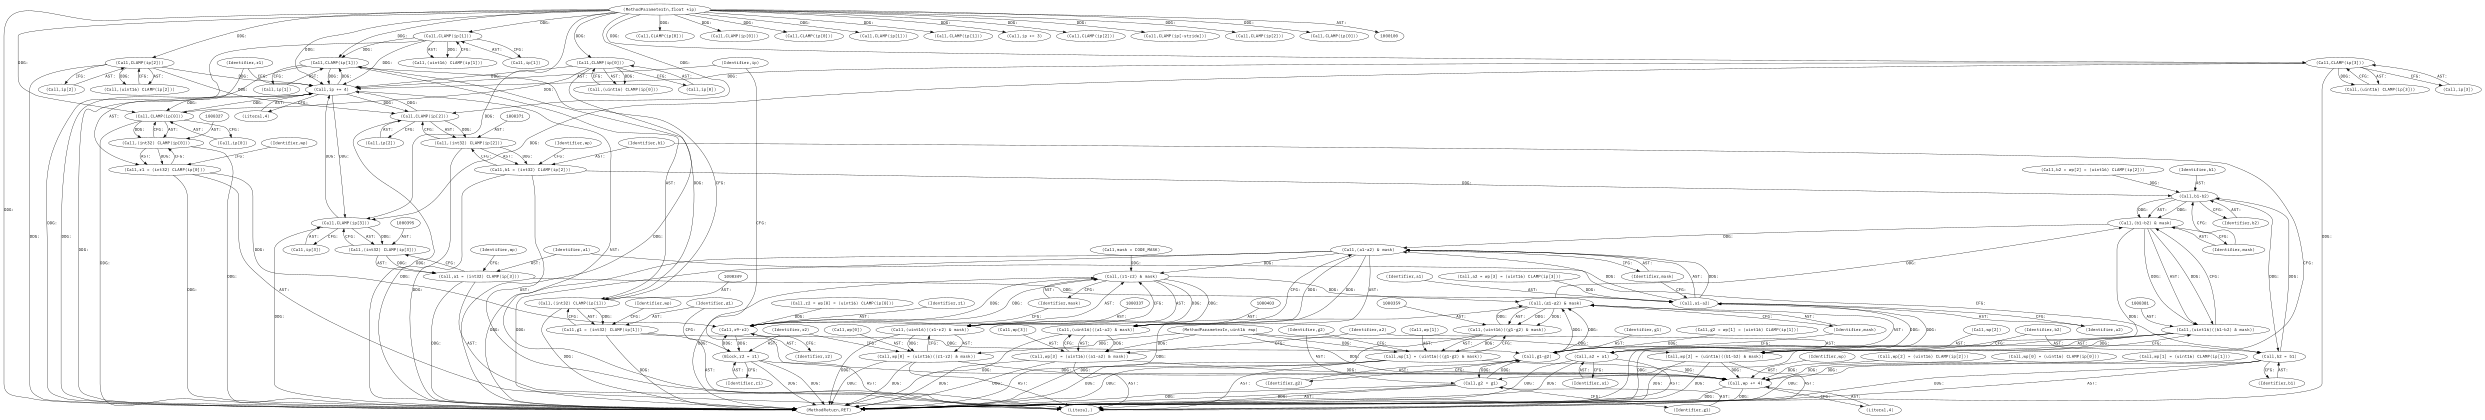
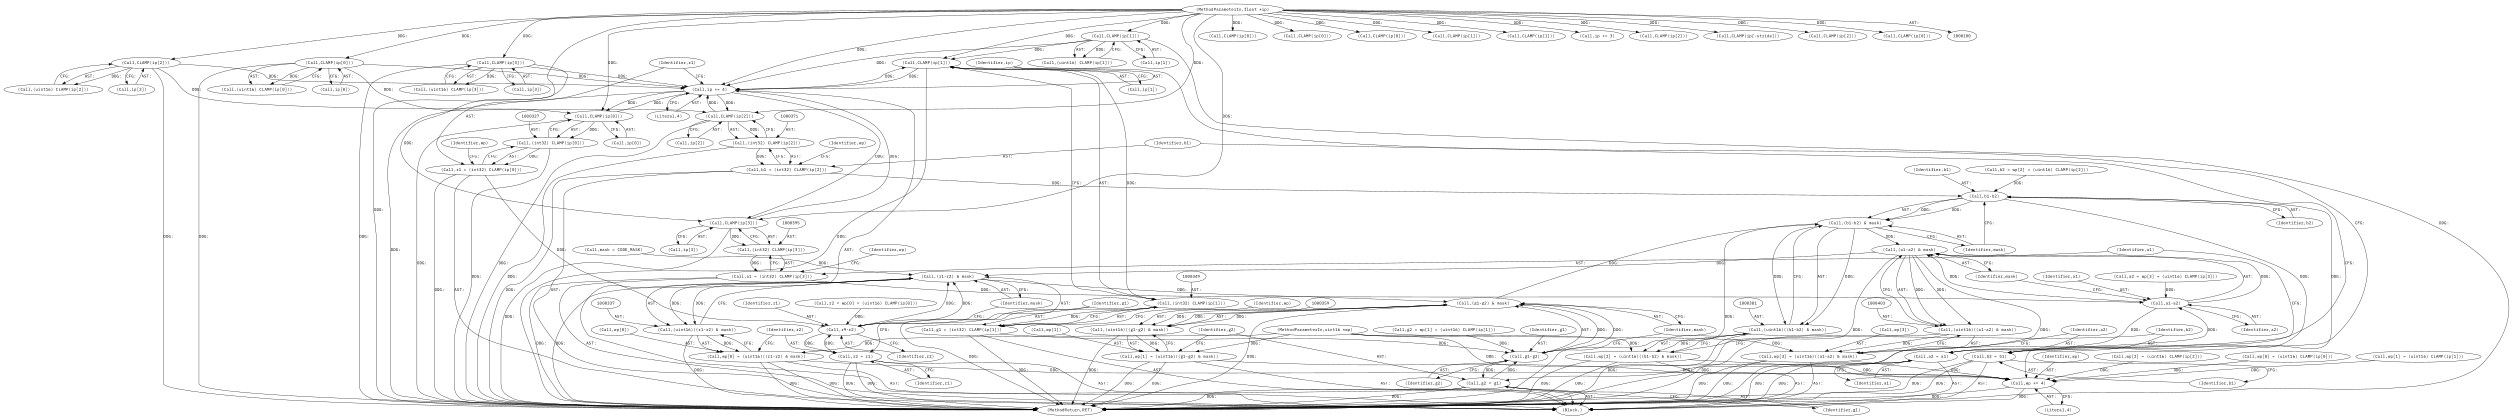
node "(Call,wp[2])": removed
node "(Block,r2 = r1)": label "(Block,r2 = r1)" -> "(Call,r2 = r1)"
node "(Literal,)": label "(Literal,)" -> "(Block,)"
